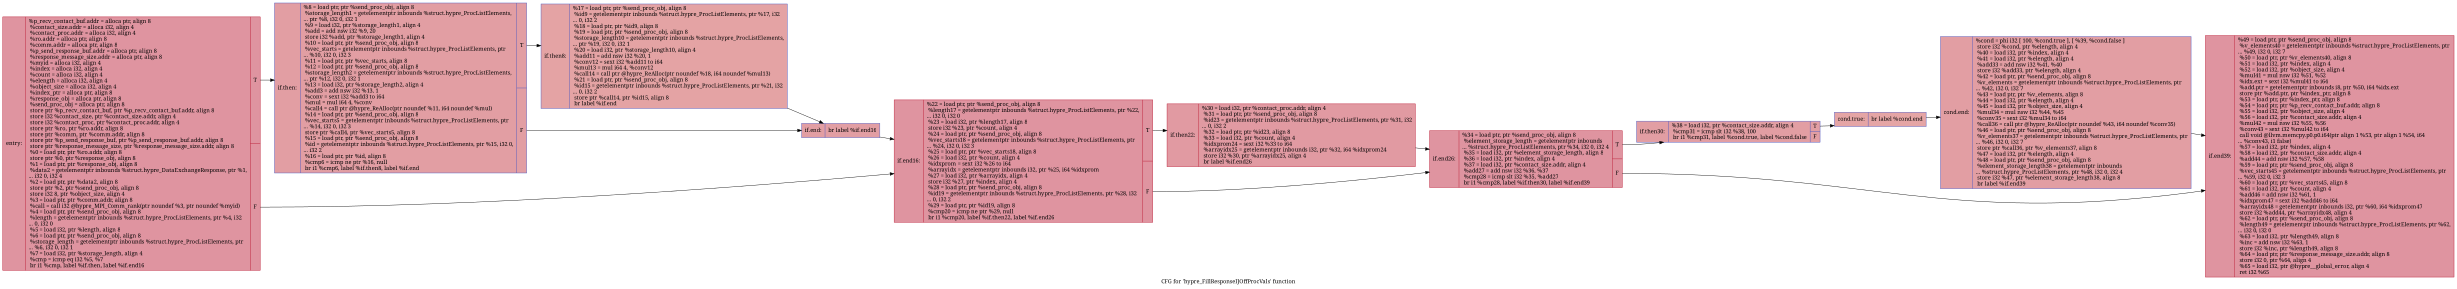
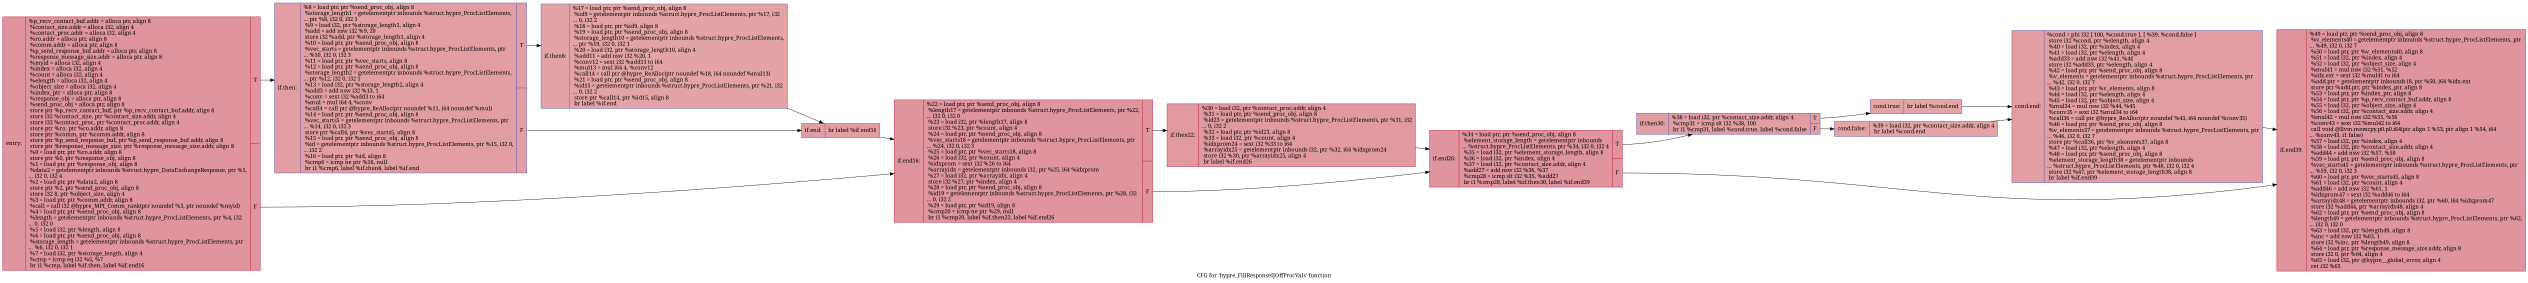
node "cond.false:": added
